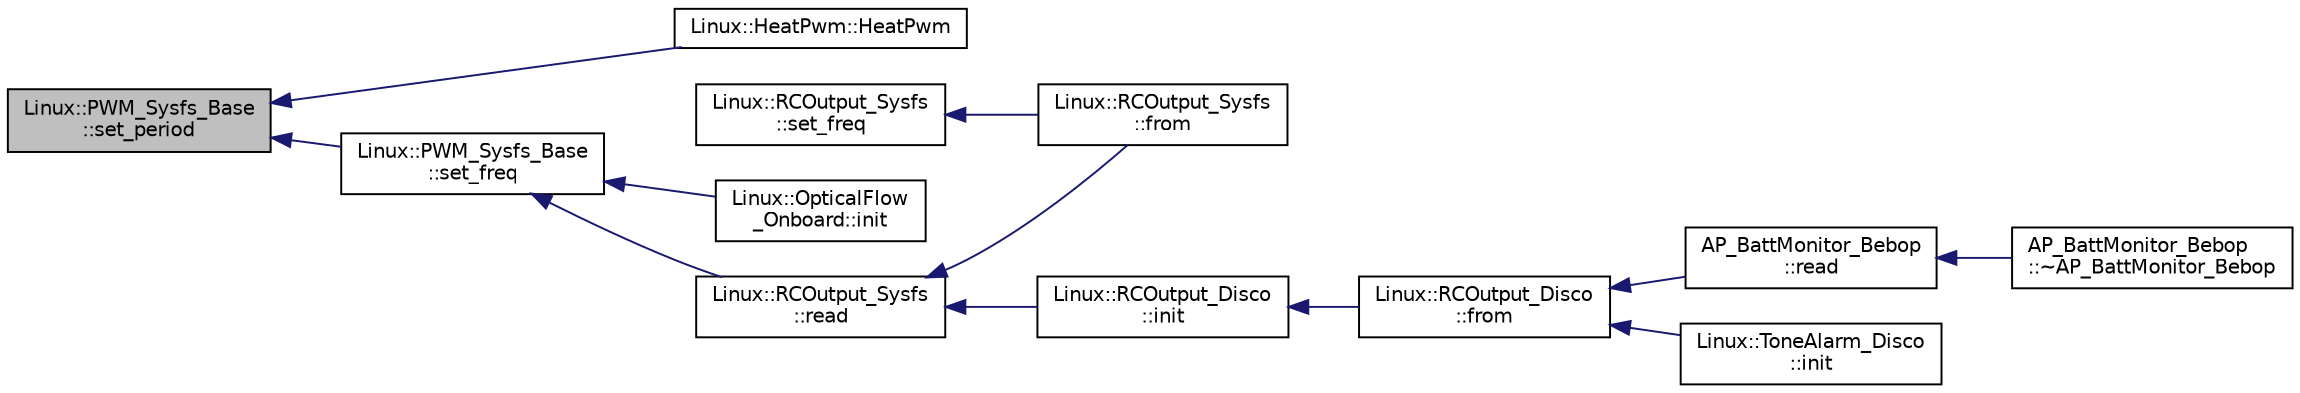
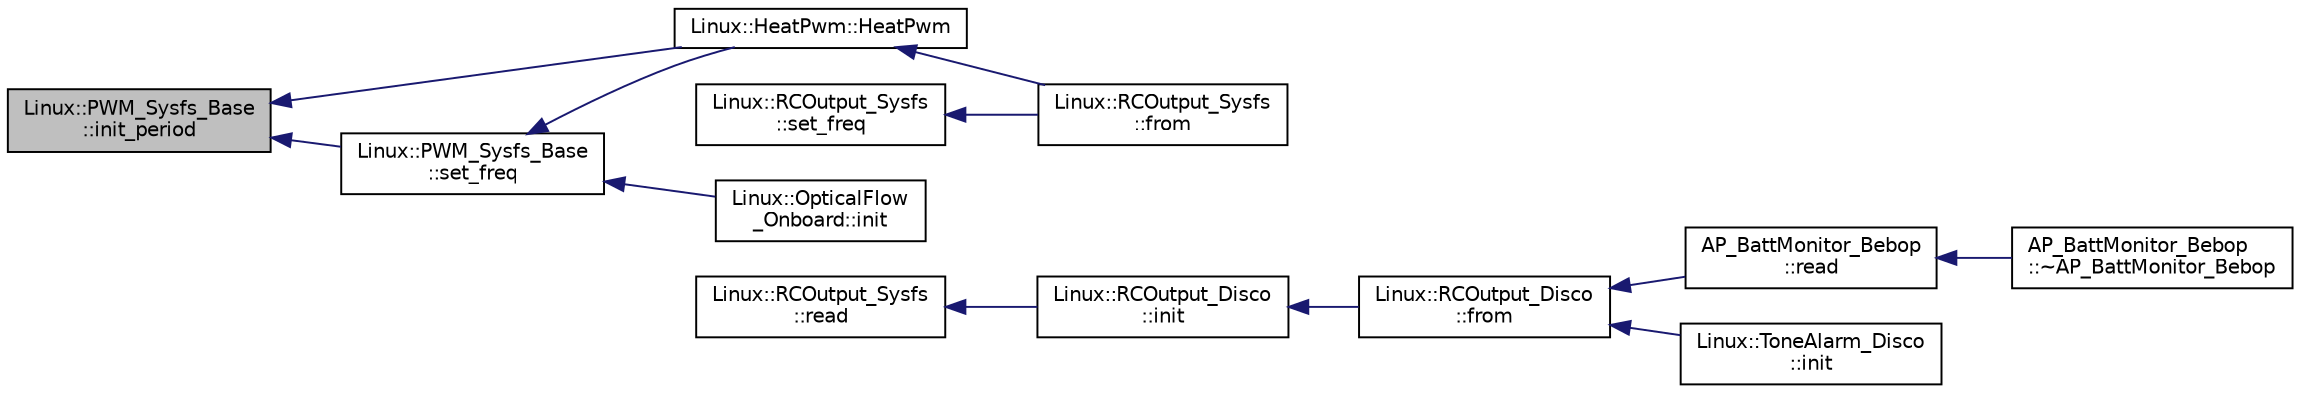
node "Linux::PWM_Sysfs_Base ::set_period": label "Linux::PWM_Sysfs_Base ::set_period" -> "Linux::PWM_Sysfs_Base ::init_period"
edge "Linux::RCOutput_Sysfs ::from" -> "Linux::RCOutput_Sysfs ::read": now "Linux::RCOutput_Sysfs ::from" -> "Linux::HeatPwm::HeatPwm"
edge "Linux::RCOutput_Sysfs ::read" -> "Linux::PWM_Sysfs_Base ::set_freq": now "Linux::HeatPwm::HeatPwm" -> "Linux::PWM_Sysfs_Base ::set_freq"
